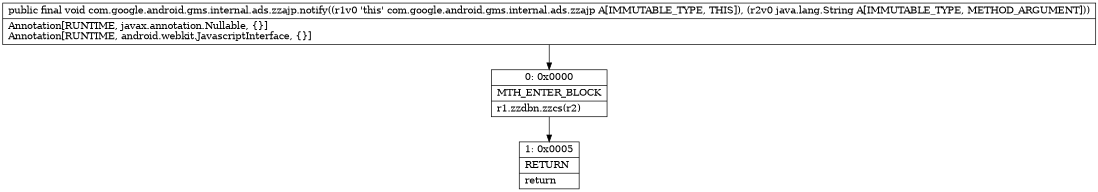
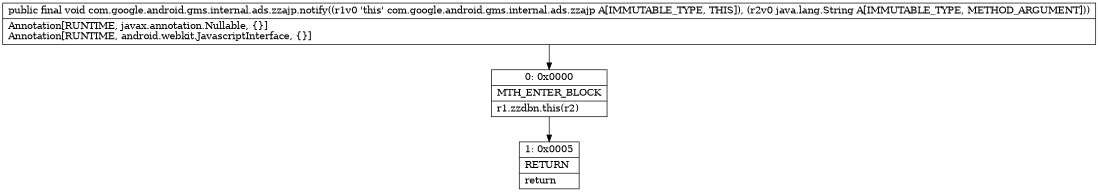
node "0: 0x0000": text "r1.zzdbn.zzcs(r2)" -> "r1.zzdbn.this(r2)"
